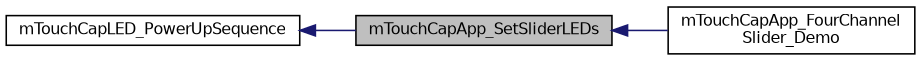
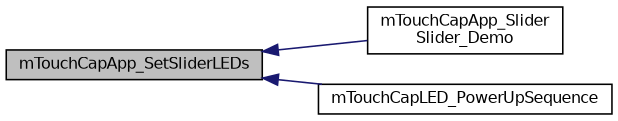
edge "mTouchCapApp_SetSliderLEDs" -> "mTouchCapLED_PowerUpSequence": reversed
node "mTouchCapApp_FourChannel Slider_Demo": label "mTouchCapApp_FourChannel Slider_Demo" -> "mTouchCapApp_Slider Slider_Demo"
